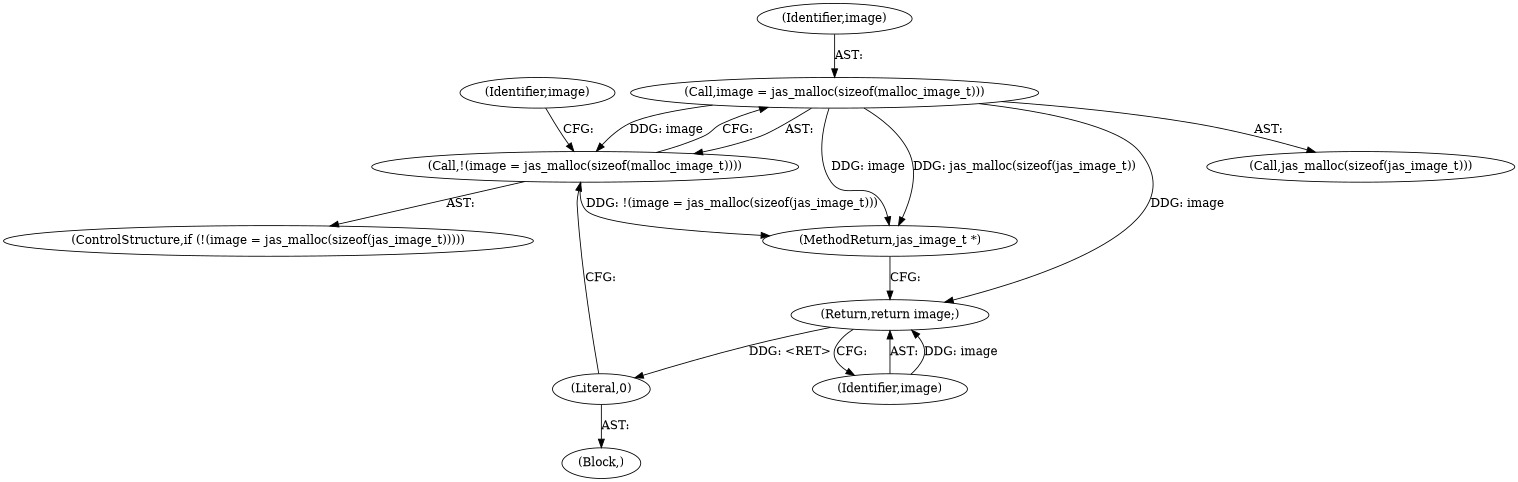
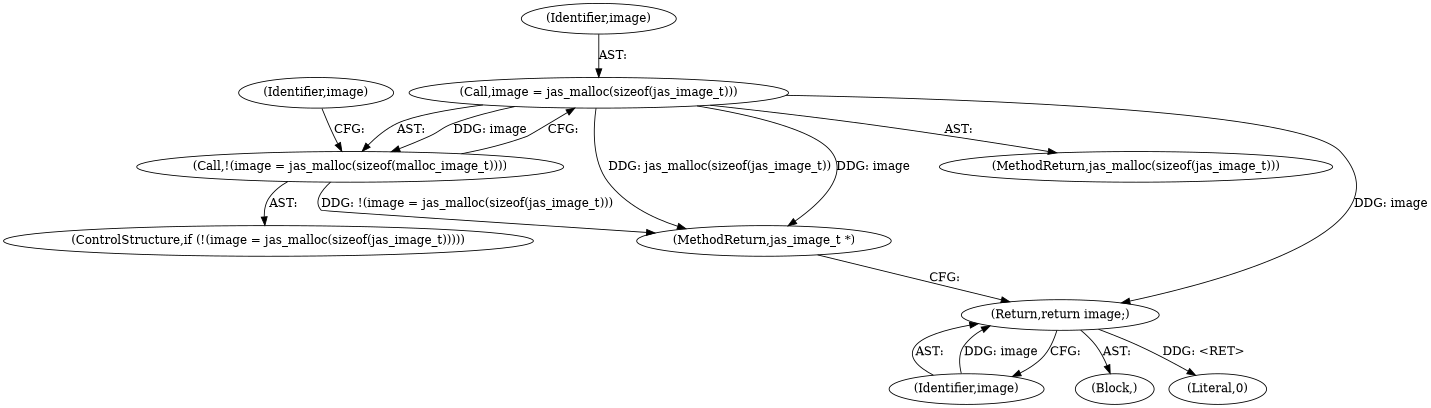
node "(Call,image = jas_malloc(sizeof(malloc_image_t)))": label "(Call,image = jas_malloc(sizeof(malloc_image_t)))" -> "(Call,image = jas_malloc(sizeof(jas_image_t)))"
node "(Call,jas_malloc(sizeof(jas_image_t)))": label "(Call,jas_malloc(sizeof(jas_image_t)))" -> "(MethodReturn,jas_malloc(sizeof(jas_image_t)))"
edge "(Literal,0)" -> "(Call,!(image = jas_malloc(sizeof(malloc_image_t))))": removed, label "CFG:"
edge "(Literal,0)" -> "(Block,)": now "(Return,return image;)" -> "(Block,)"
